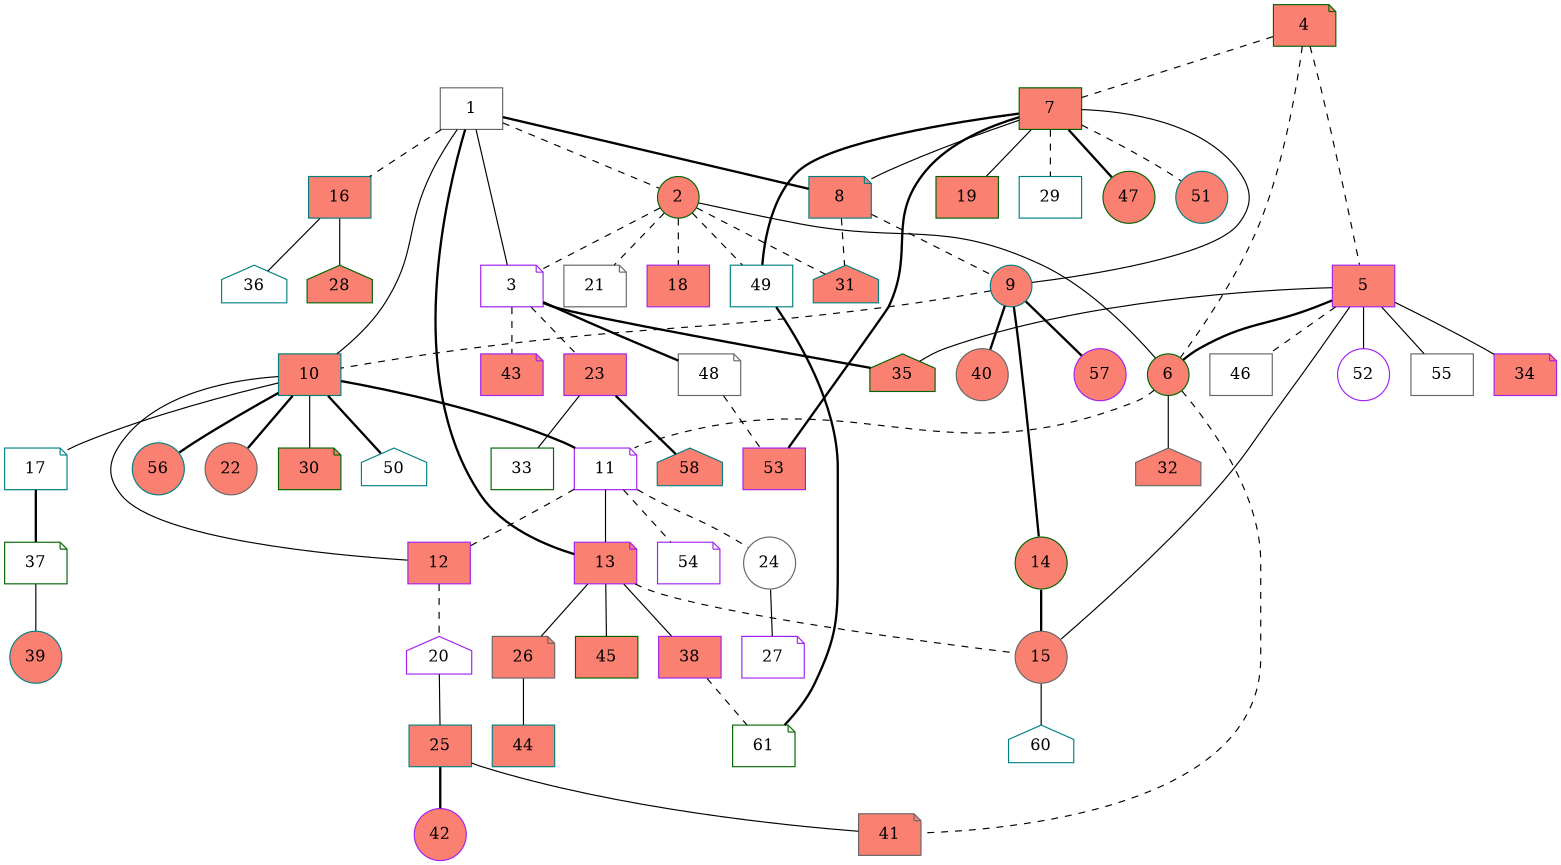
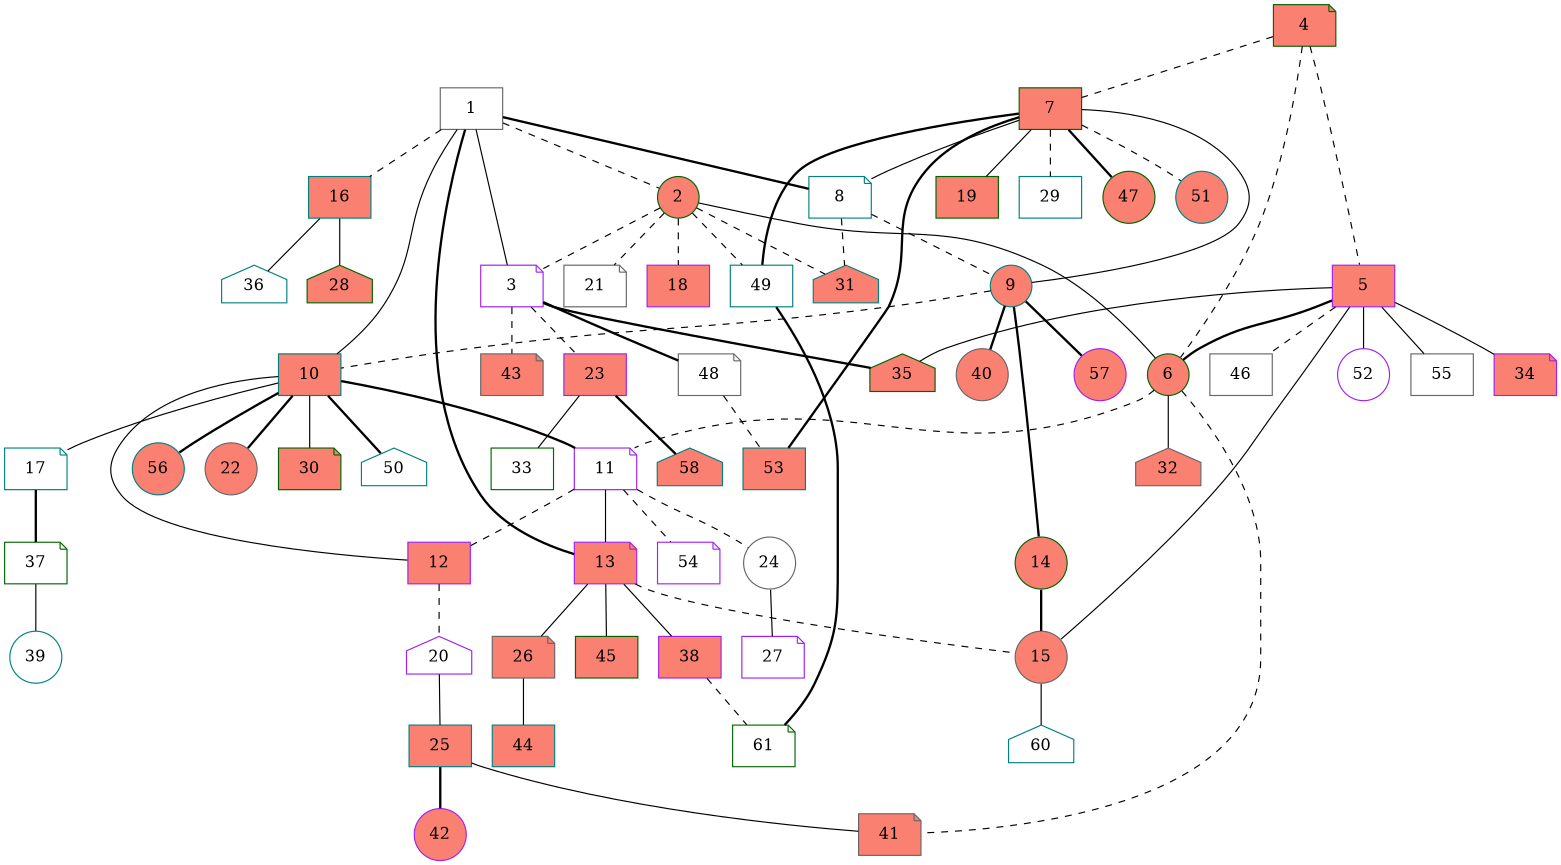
node "8": fillcolor salmon -> white
node "43": color purple -> gray40
node "53": color purple -> teal
node "39": fillcolor salmon -> white
